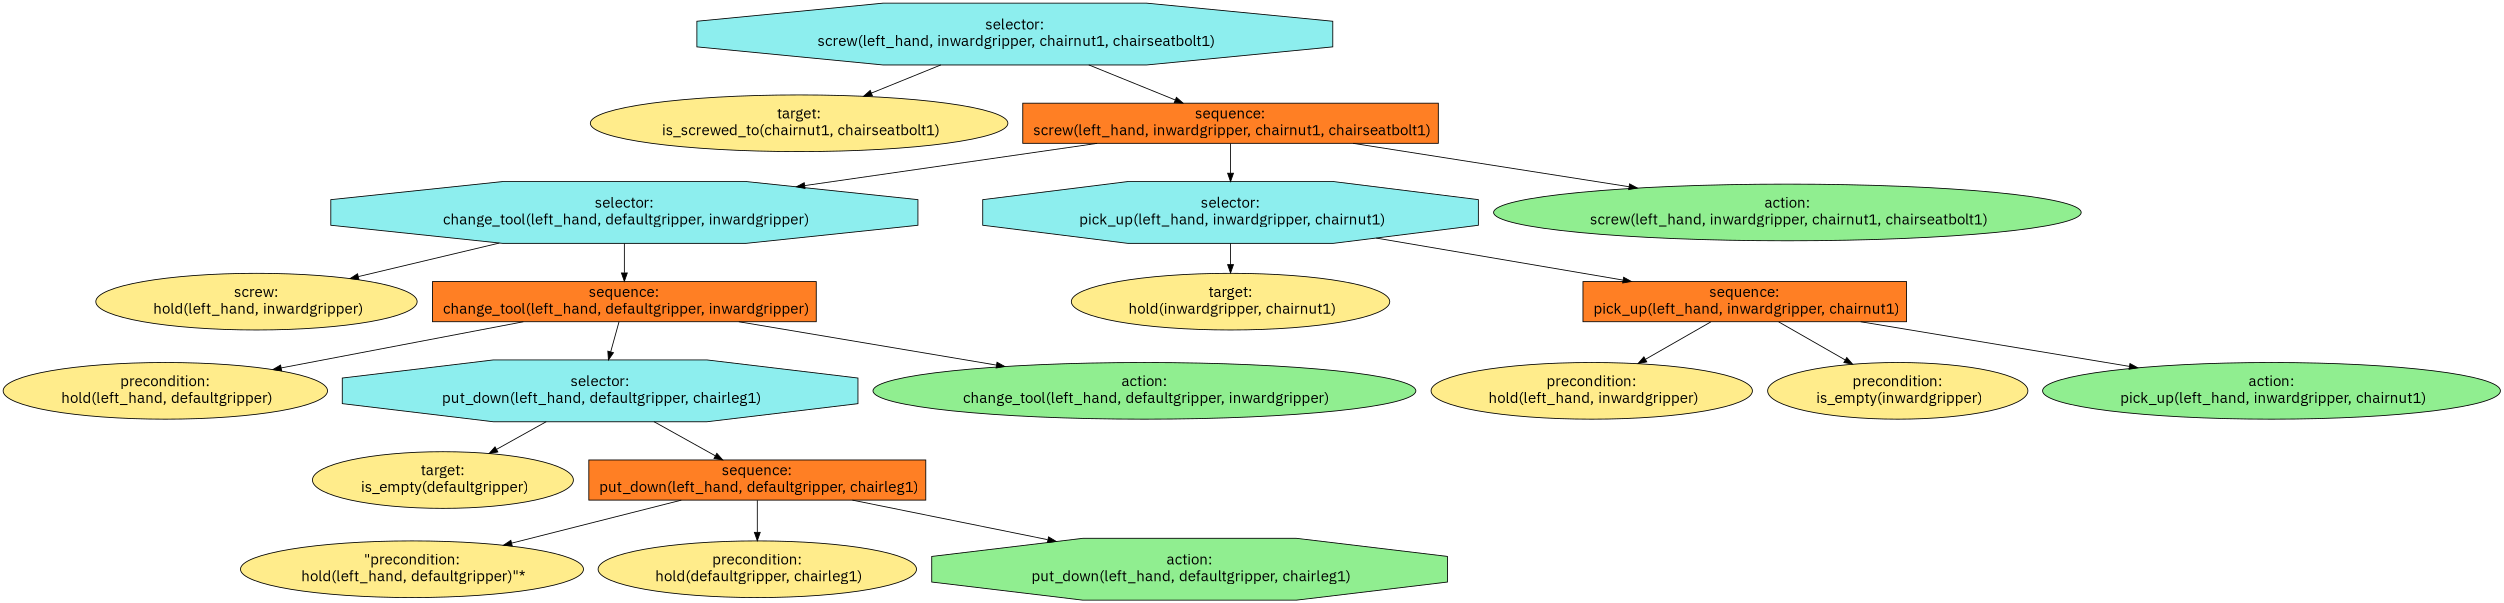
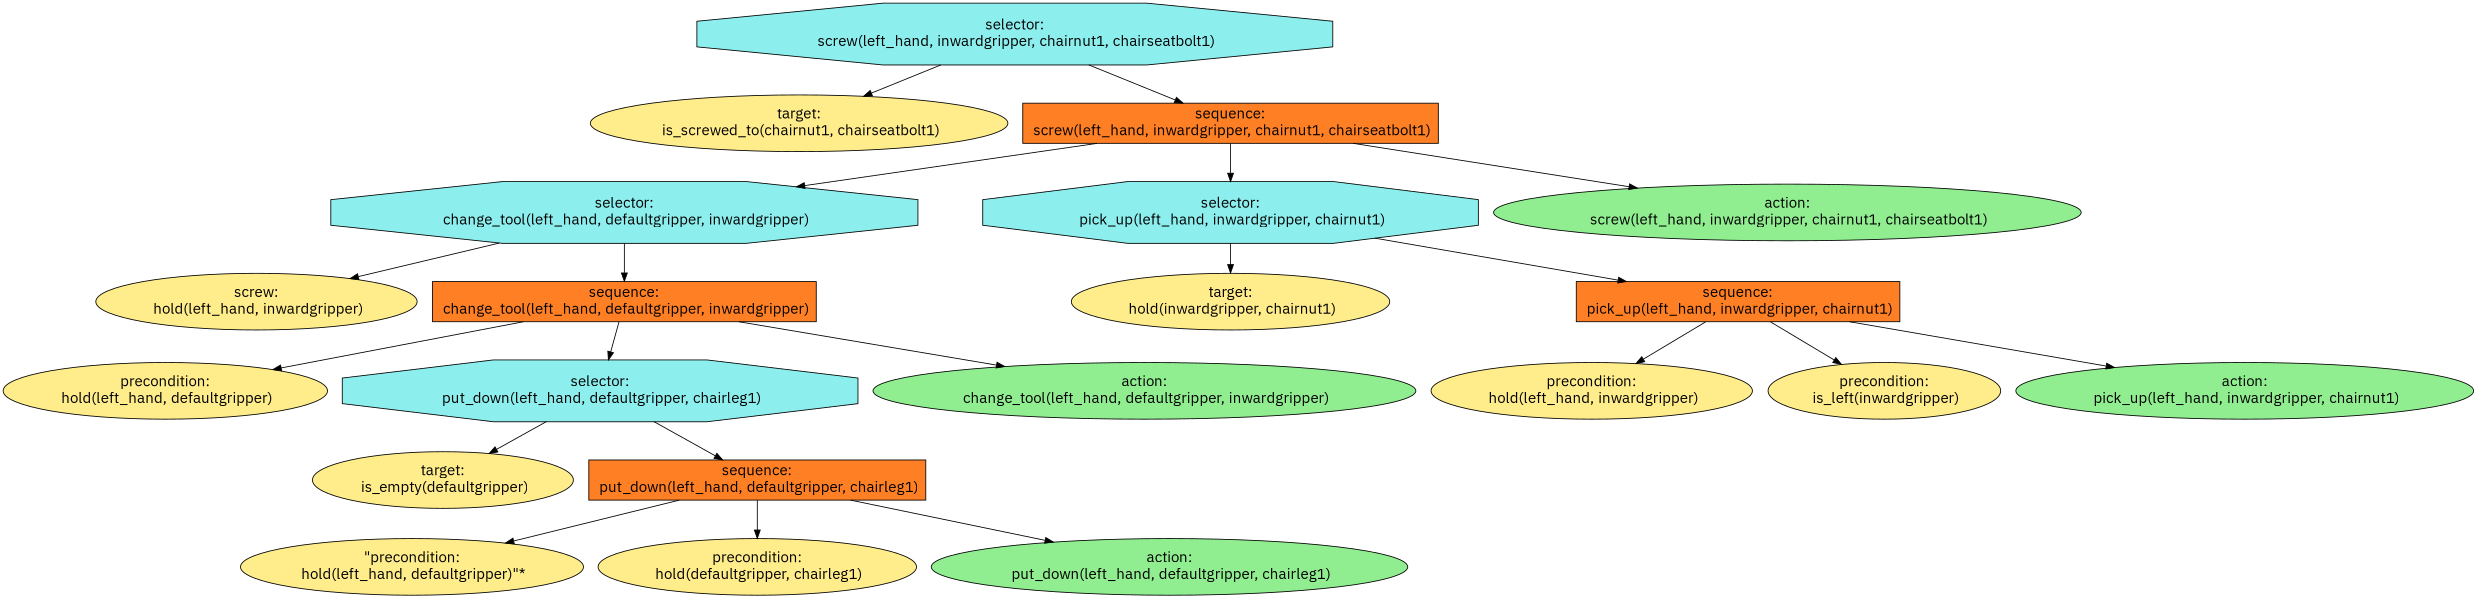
node "precondition: is_empty(inwardgripper)": label "precondition: is_empty(inwardgripper)" -> "precondition: is_left(inwardgripper)"
node "action: put_down(left_hand, defaultgripper, chairleg1)": shape octagon -> ellipse
